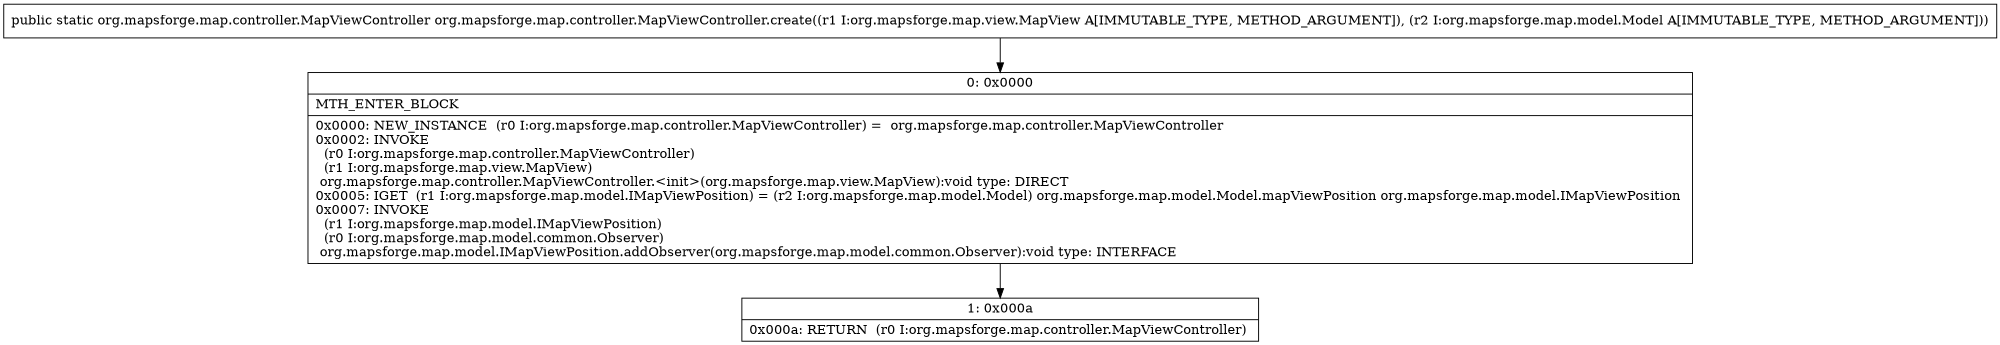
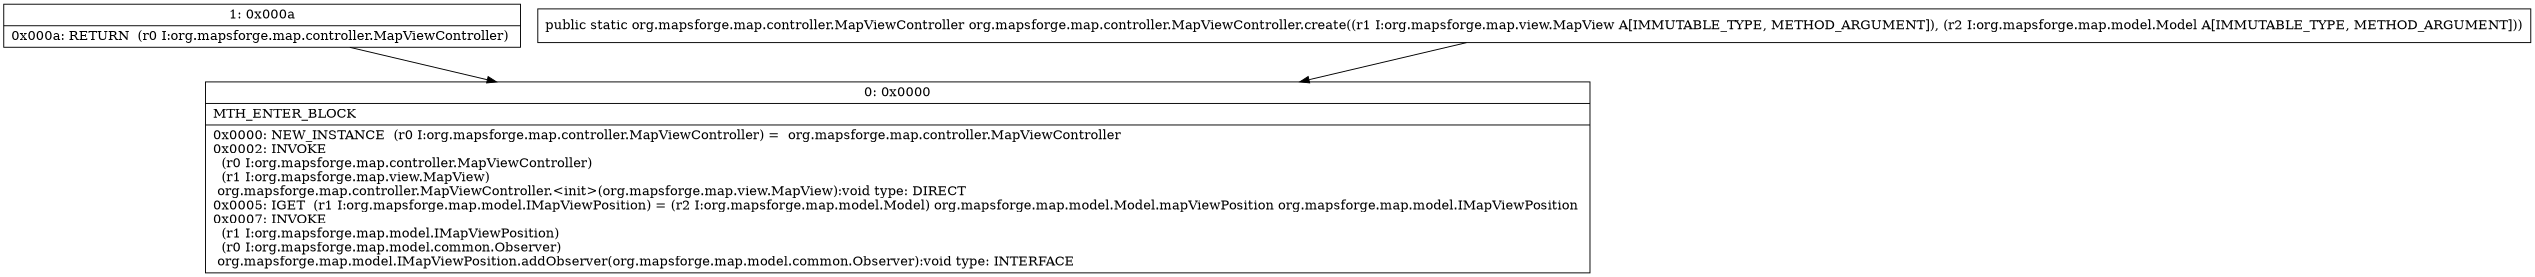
edge "0: 0x0000" -> "1: 0x000a": reversed
